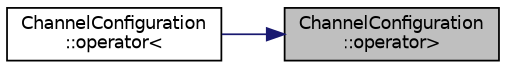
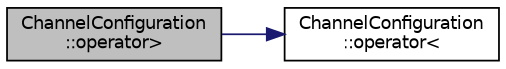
edge "ChannelConfiguration ::operator<" -> "ChannelConfiguration ::operator>": reversed
